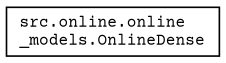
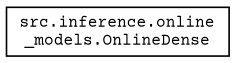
node "src.online.online _models.OnlineDense": label "src.online.online _models.OnlineDense" -> "src.inference.online _models.OnlineDense"
